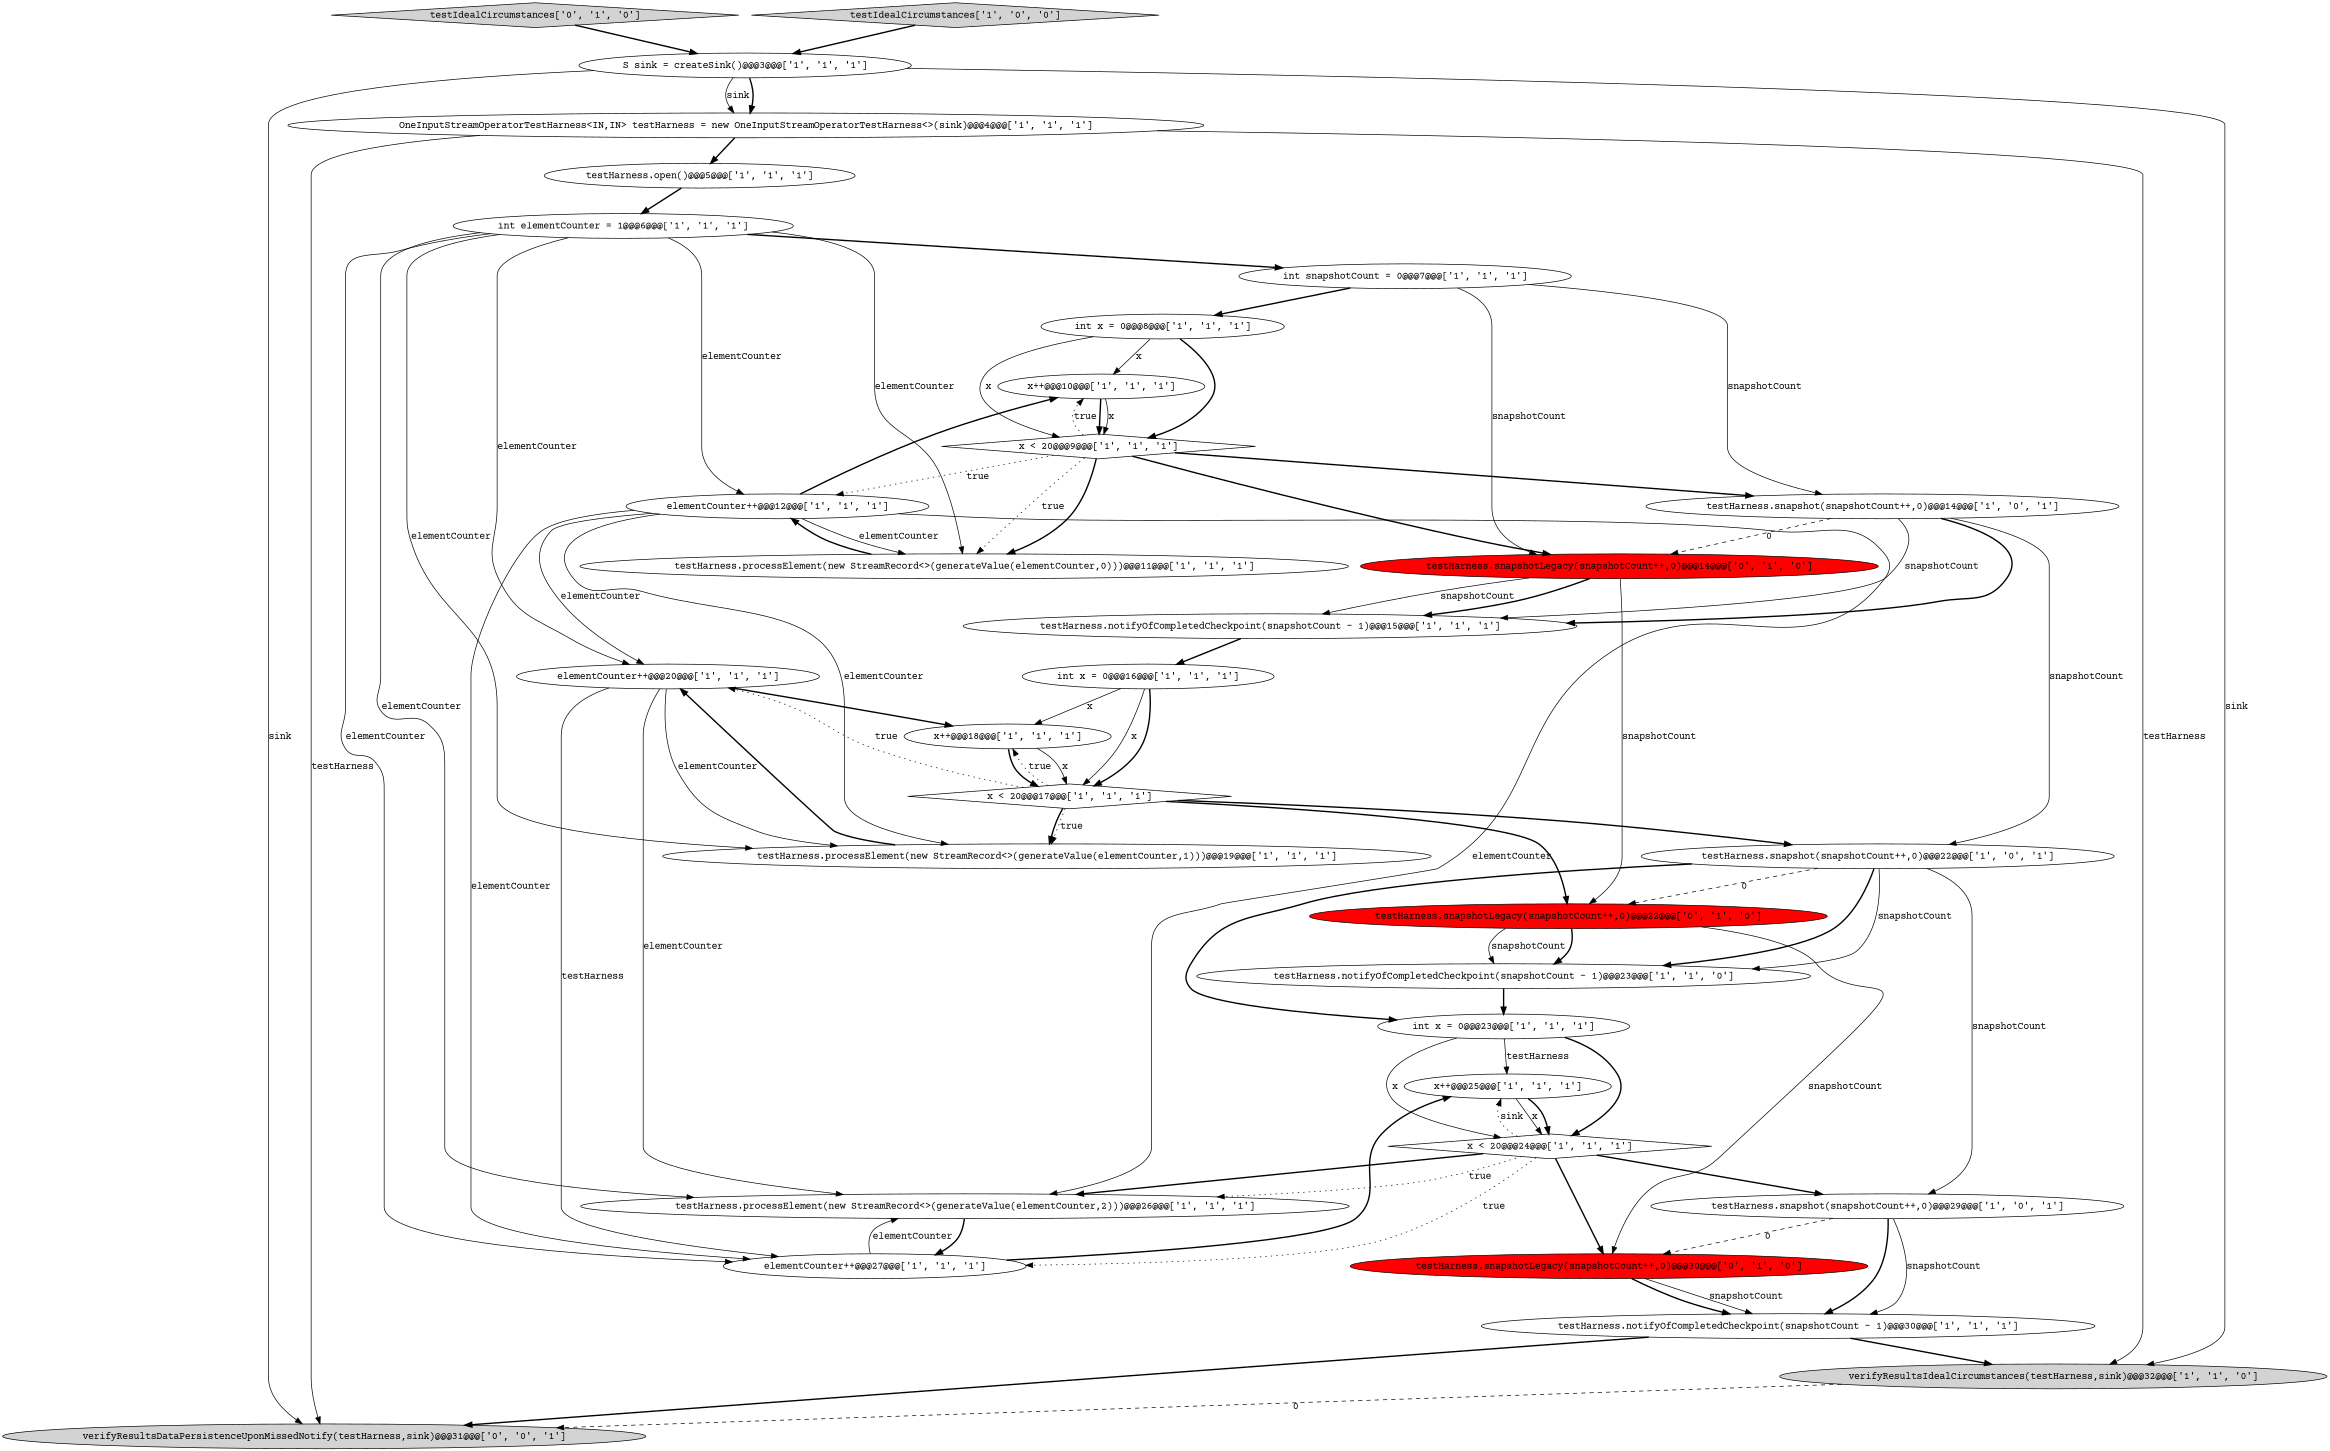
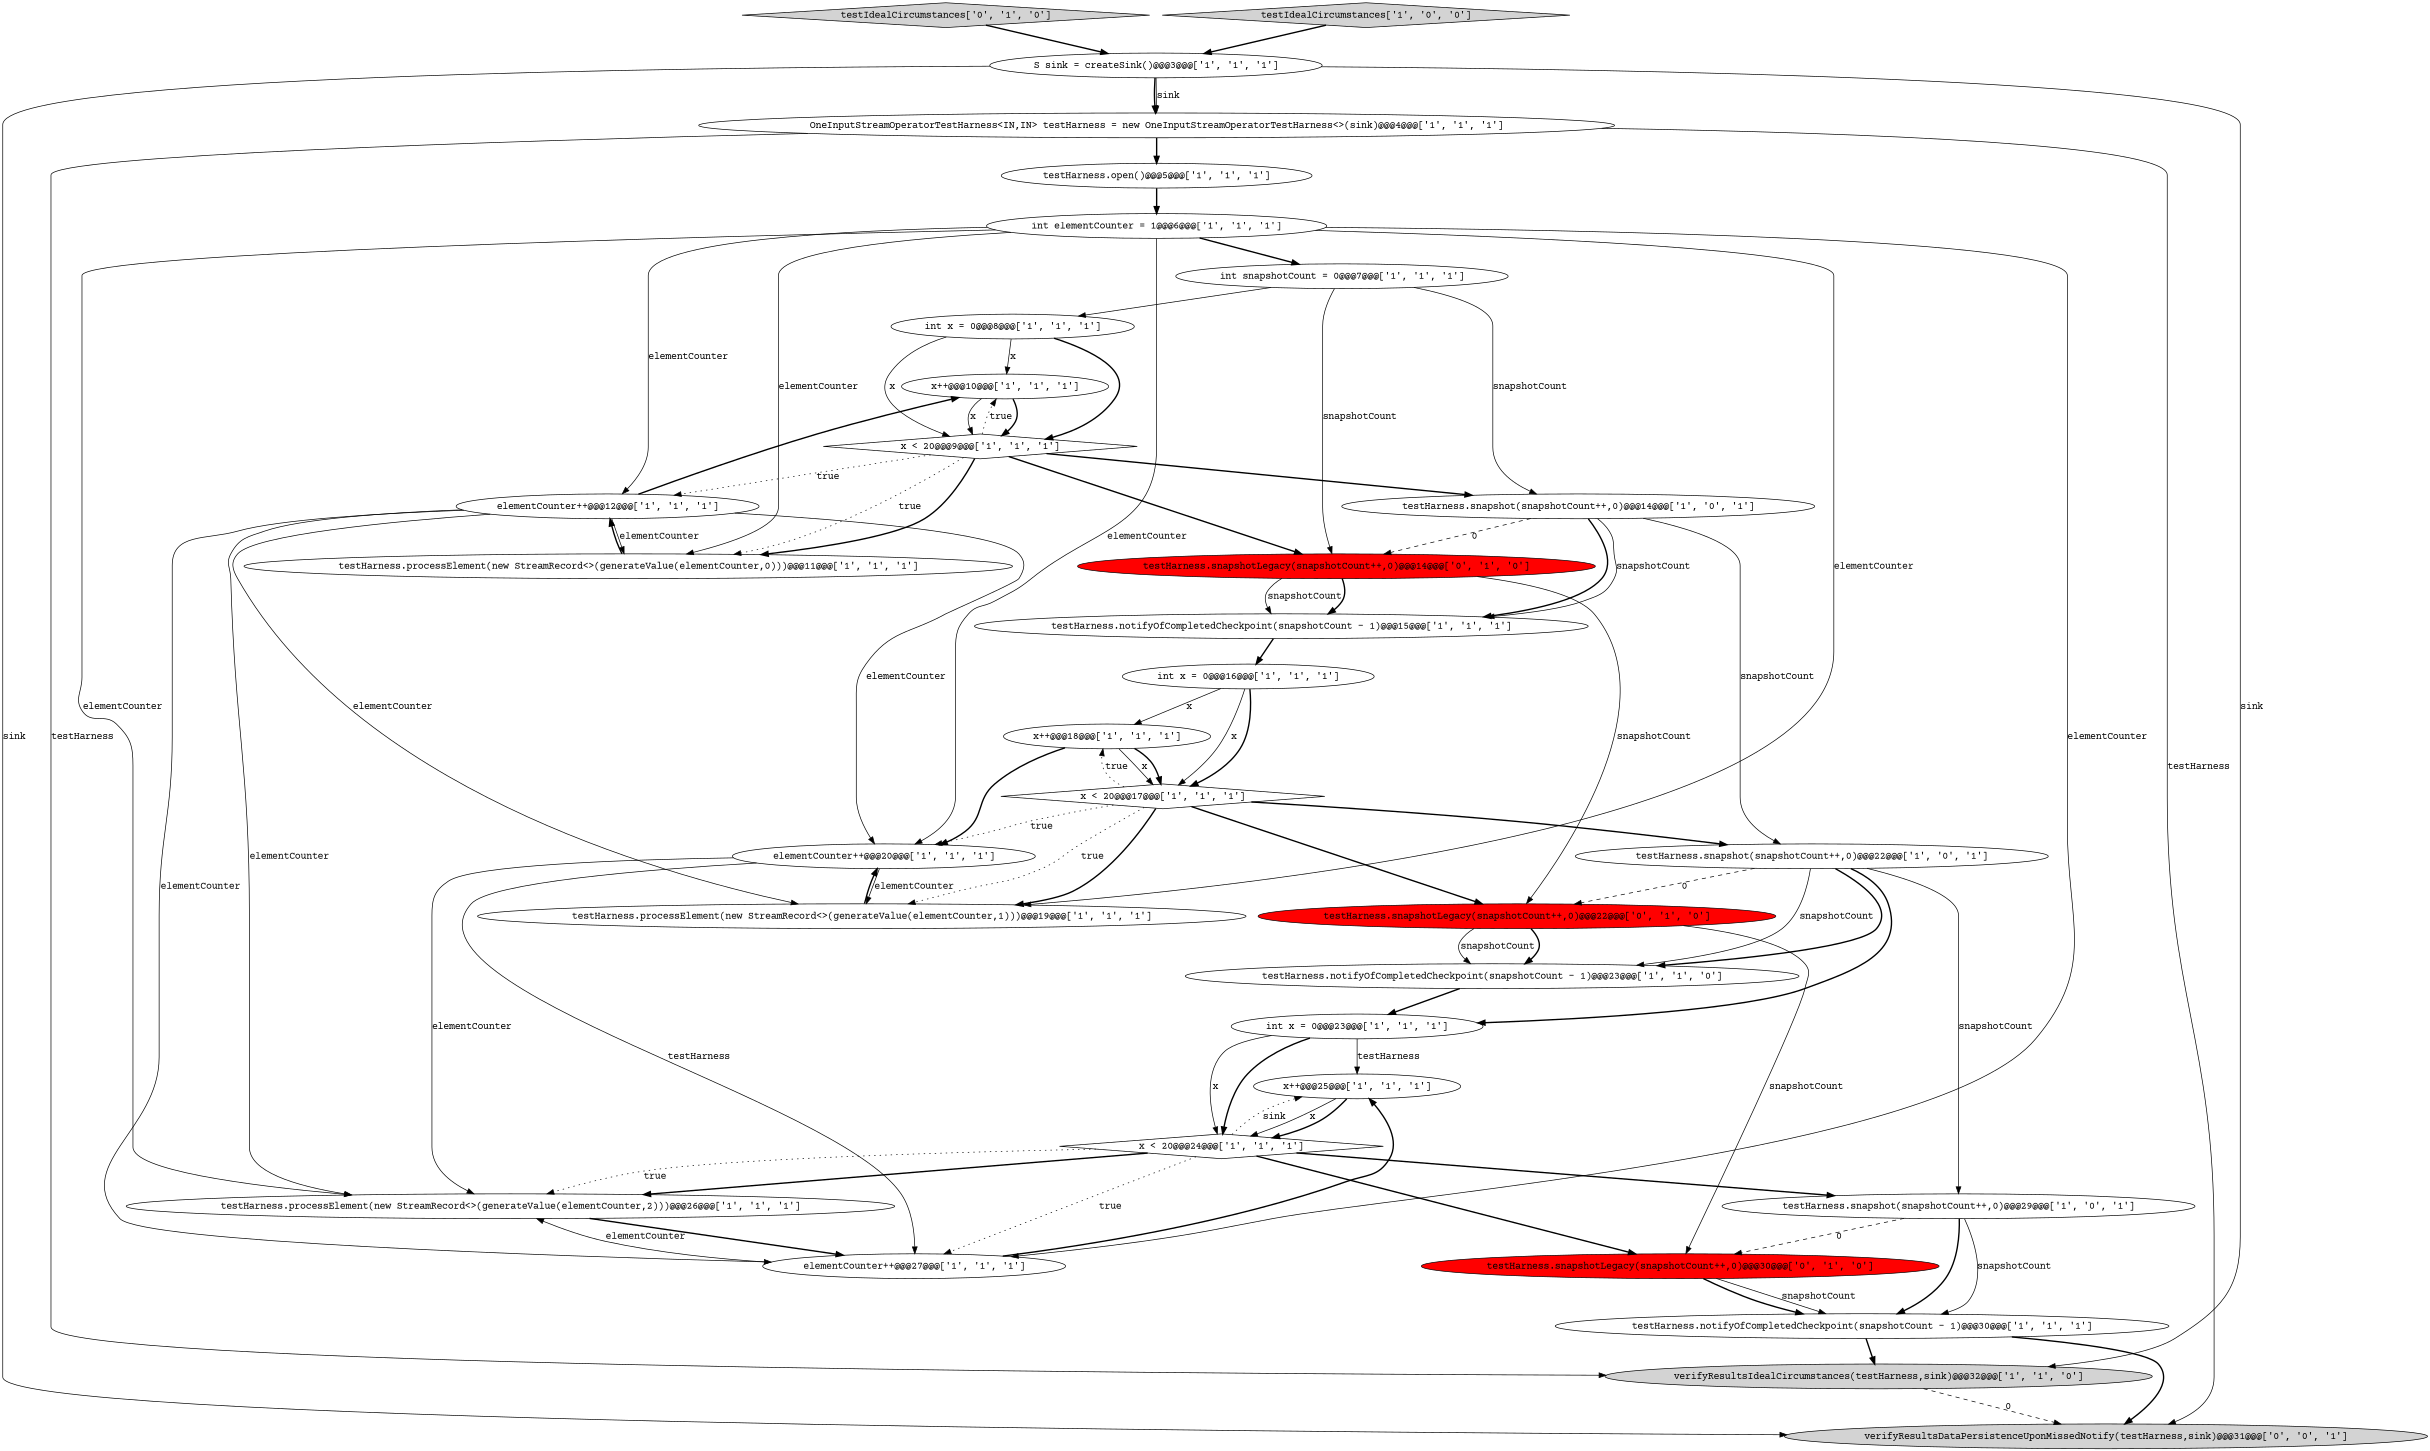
edge "int snapshotCount = 0@@@7@@@['1', '1', '1']" -> "int x = 0@@@8@@@['1', '1', '1']": style bold -> solid
edge "elementCounter++@@@20@@@['1', '1', '1']" -> "x++@@@18@@@['1', '1', '1']": reversed
